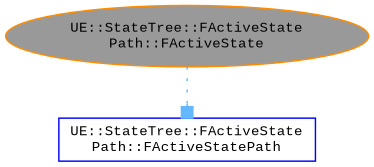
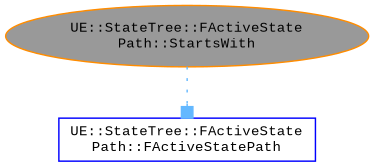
node "UE::StateTree::FActiveState Path::FActiveState": label "UE::StateTree::FActiveState Path::FActiveState" -> "UE::StateTree::FActiveState Path::StartsWith"
